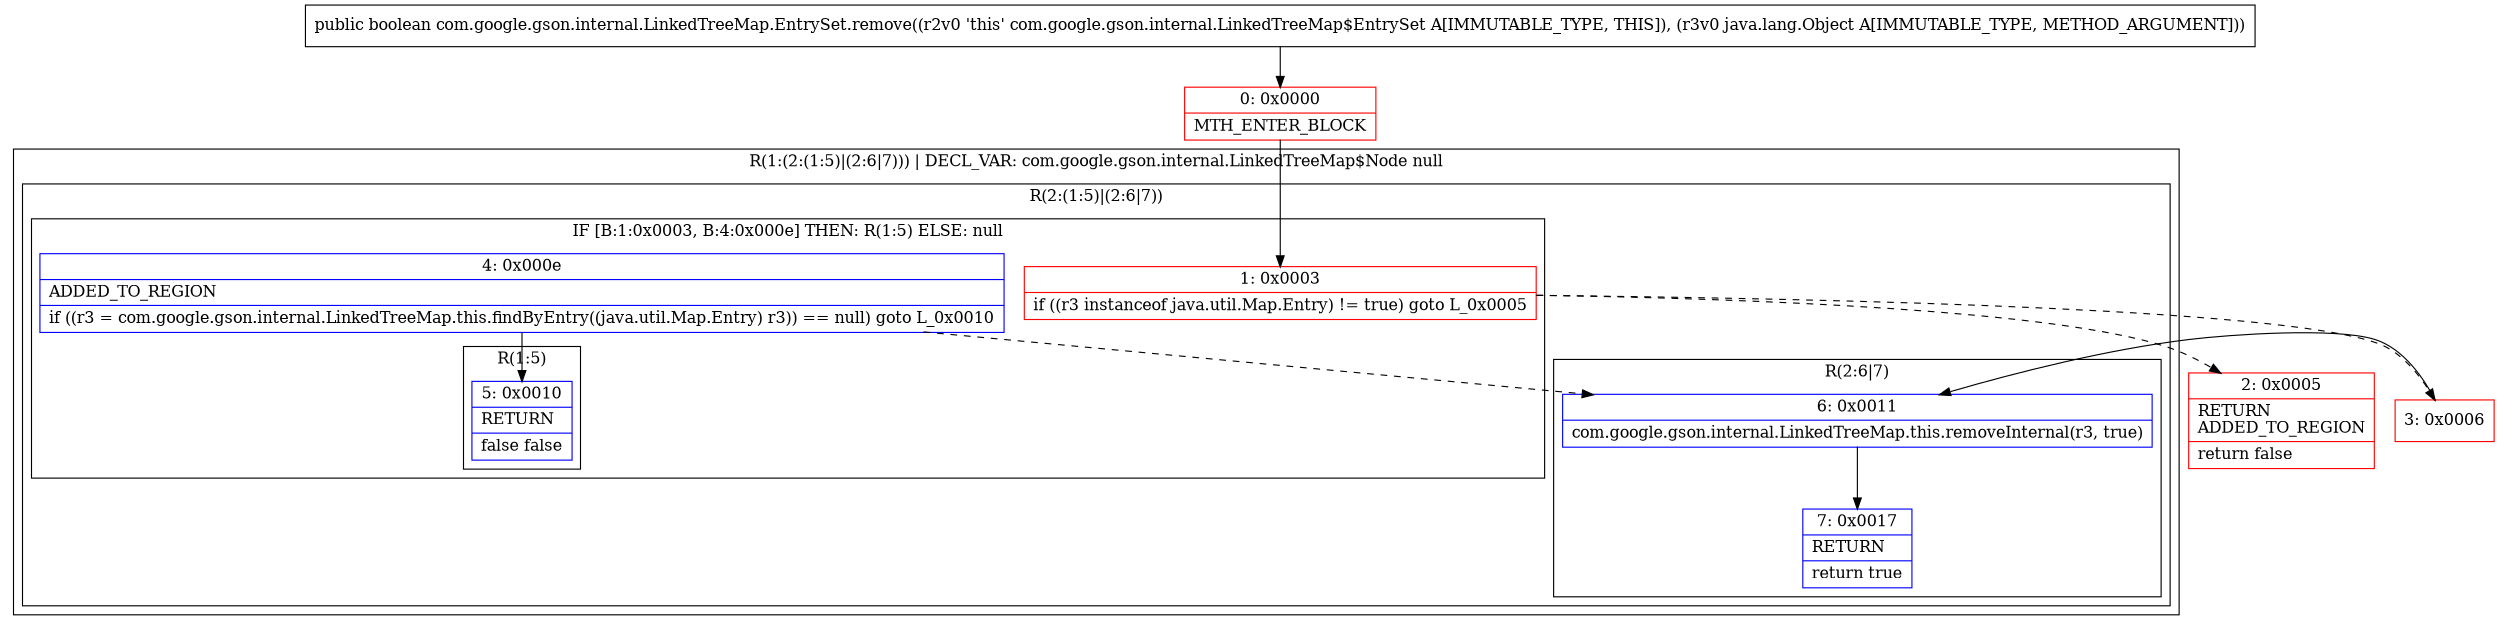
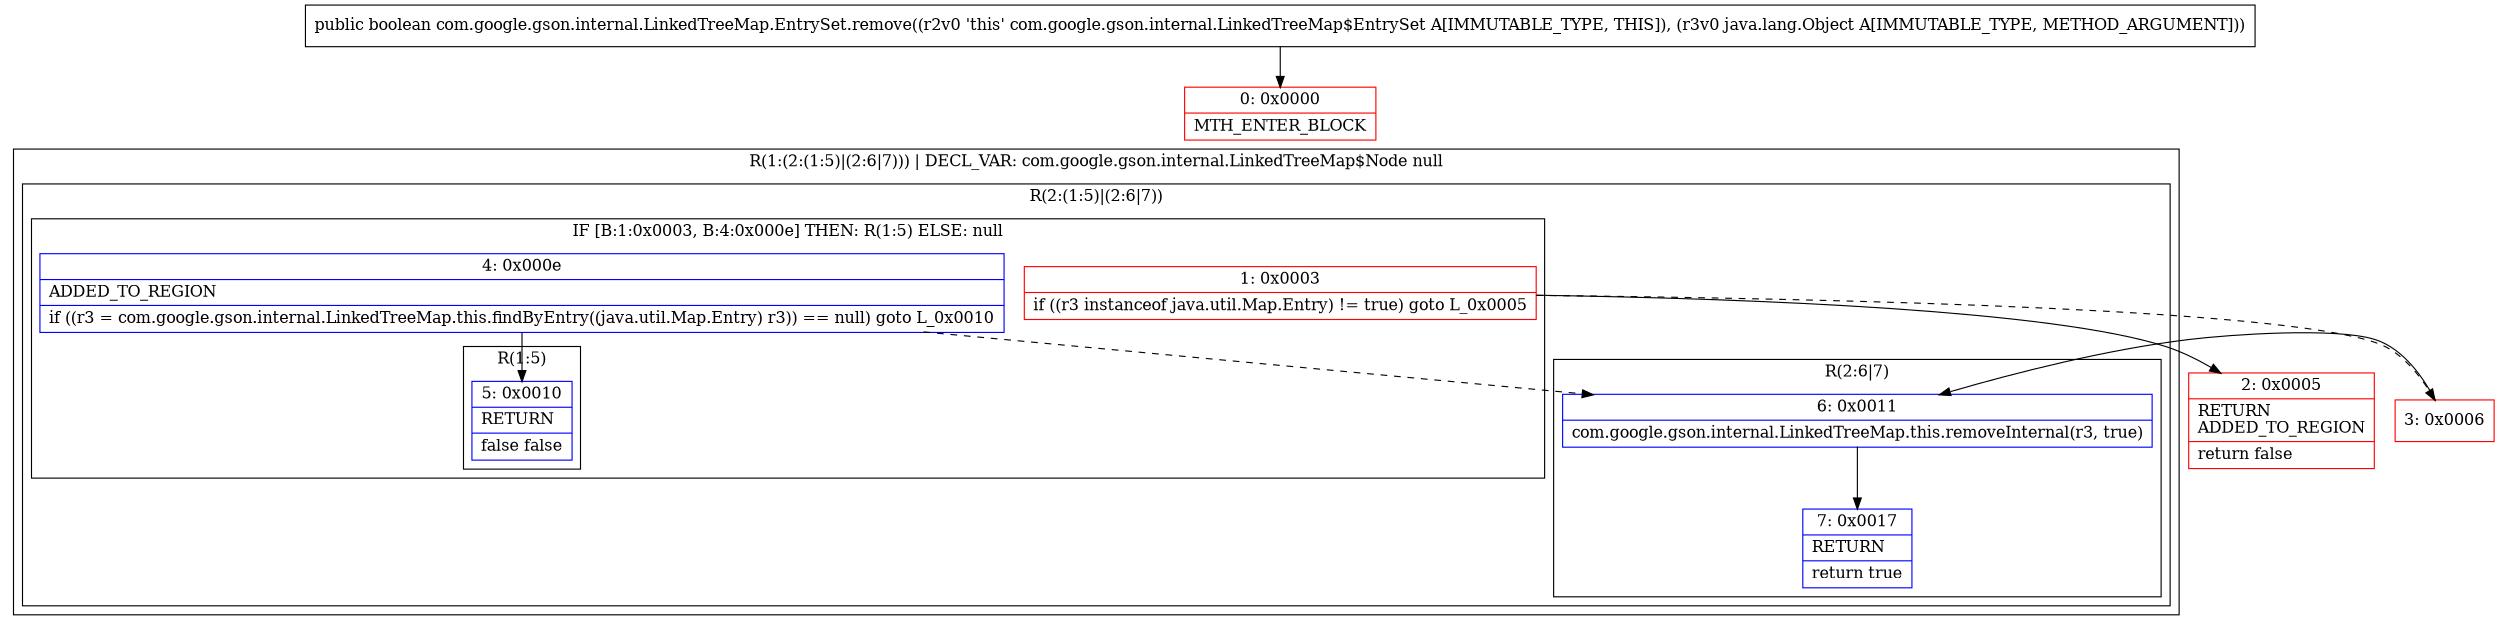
edge "0: 0x0000" -> "1: 0x0003": removed
edge "1: 0x0003" -> "2: 0x0005": style dashed -> solid
